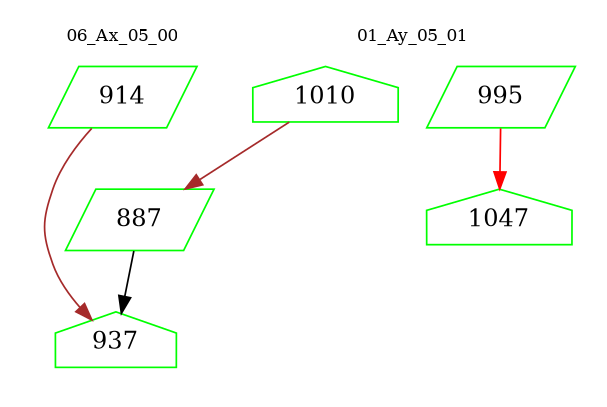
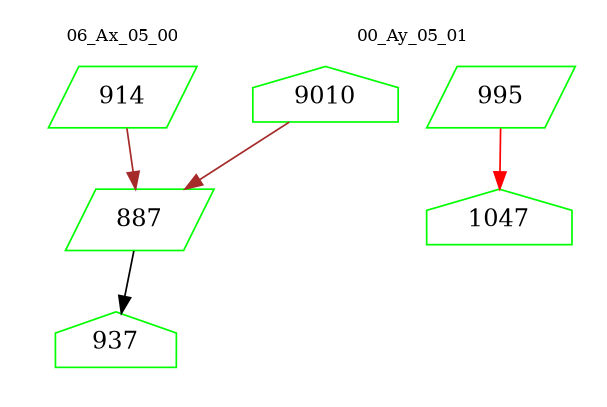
cluster "01_Ay_05_01": label "01_Ay_05_01" -> "00_Ay_05_01"
node "1010": label "1010" -> "9010"
edge "914" -> "937": now "914" -> "887"
